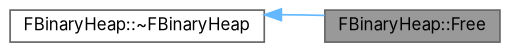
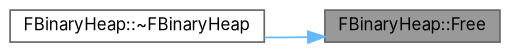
edge "FBinaryHeap::Free" -> "FBinaryHeap::~FBinaryHeap": reversed
